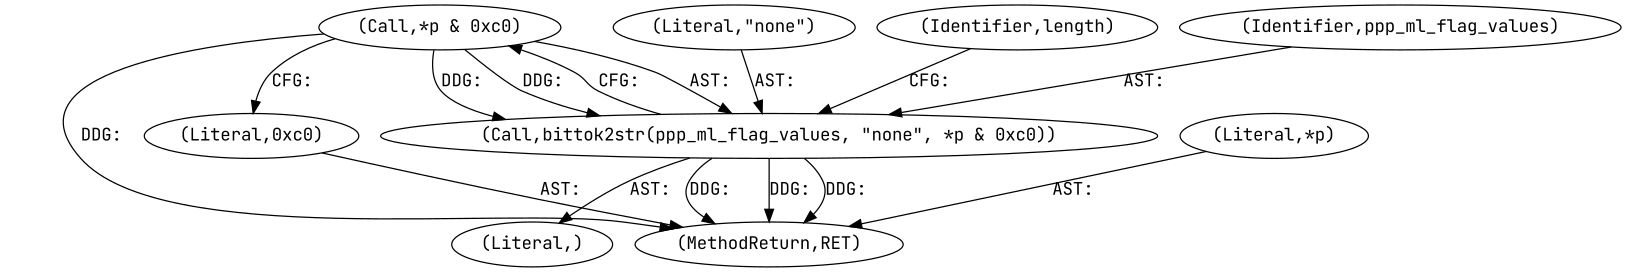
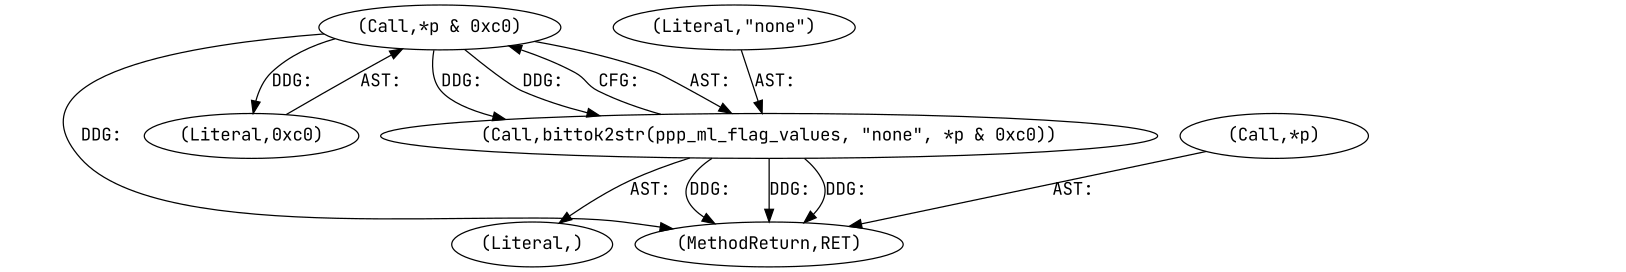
node "(Identifier,length)": removed
node "(Identifier,ppp_ml_flag_values)": removed
edge "(Call,*p & 0xc0)" -> "(Literal,0xc0)": label "CFG: " -> "DDG: "
node "(Literal,*p)": label "(Literal,*p)" -> "(Call,*p)"
edge "(Literal,0xc0)" -> "(MethodReturn,RET)": now "(Literal,0xc0)" -> "(Call,*p & 0xc0)"
